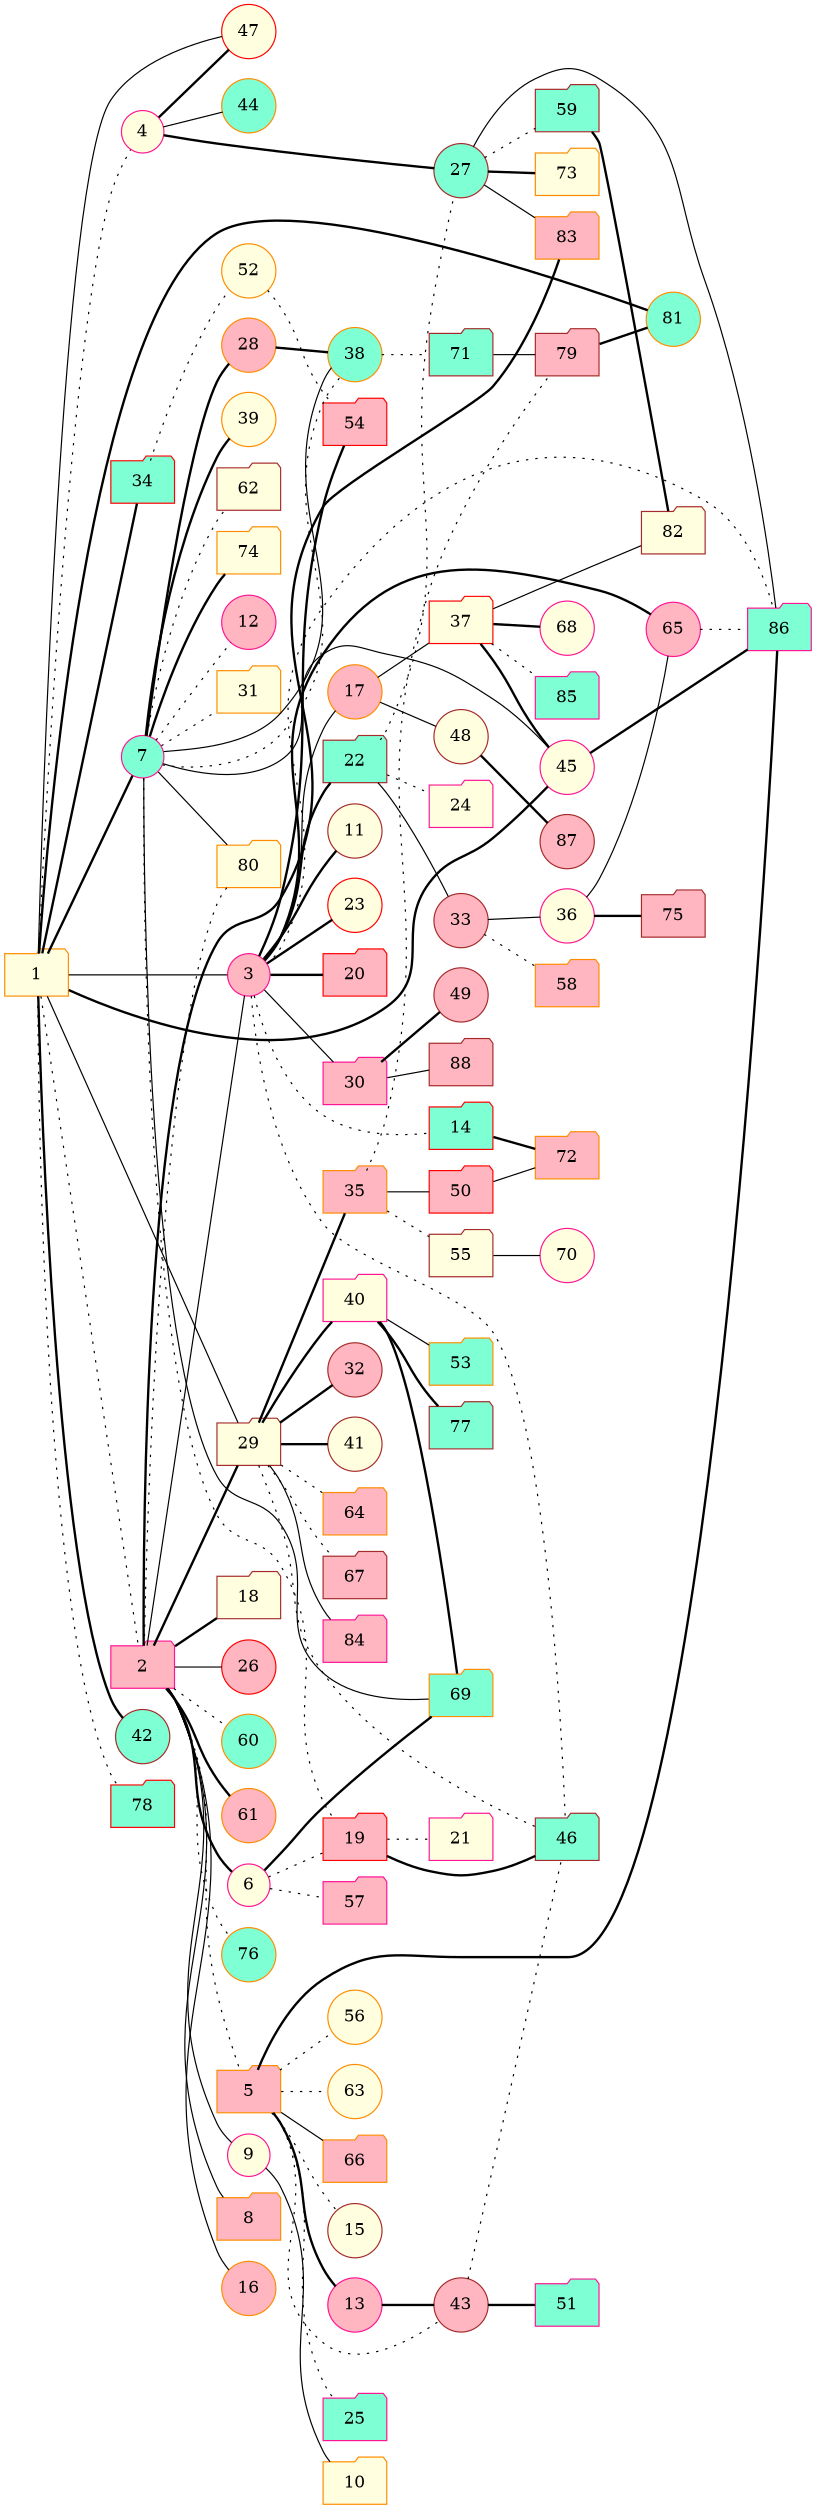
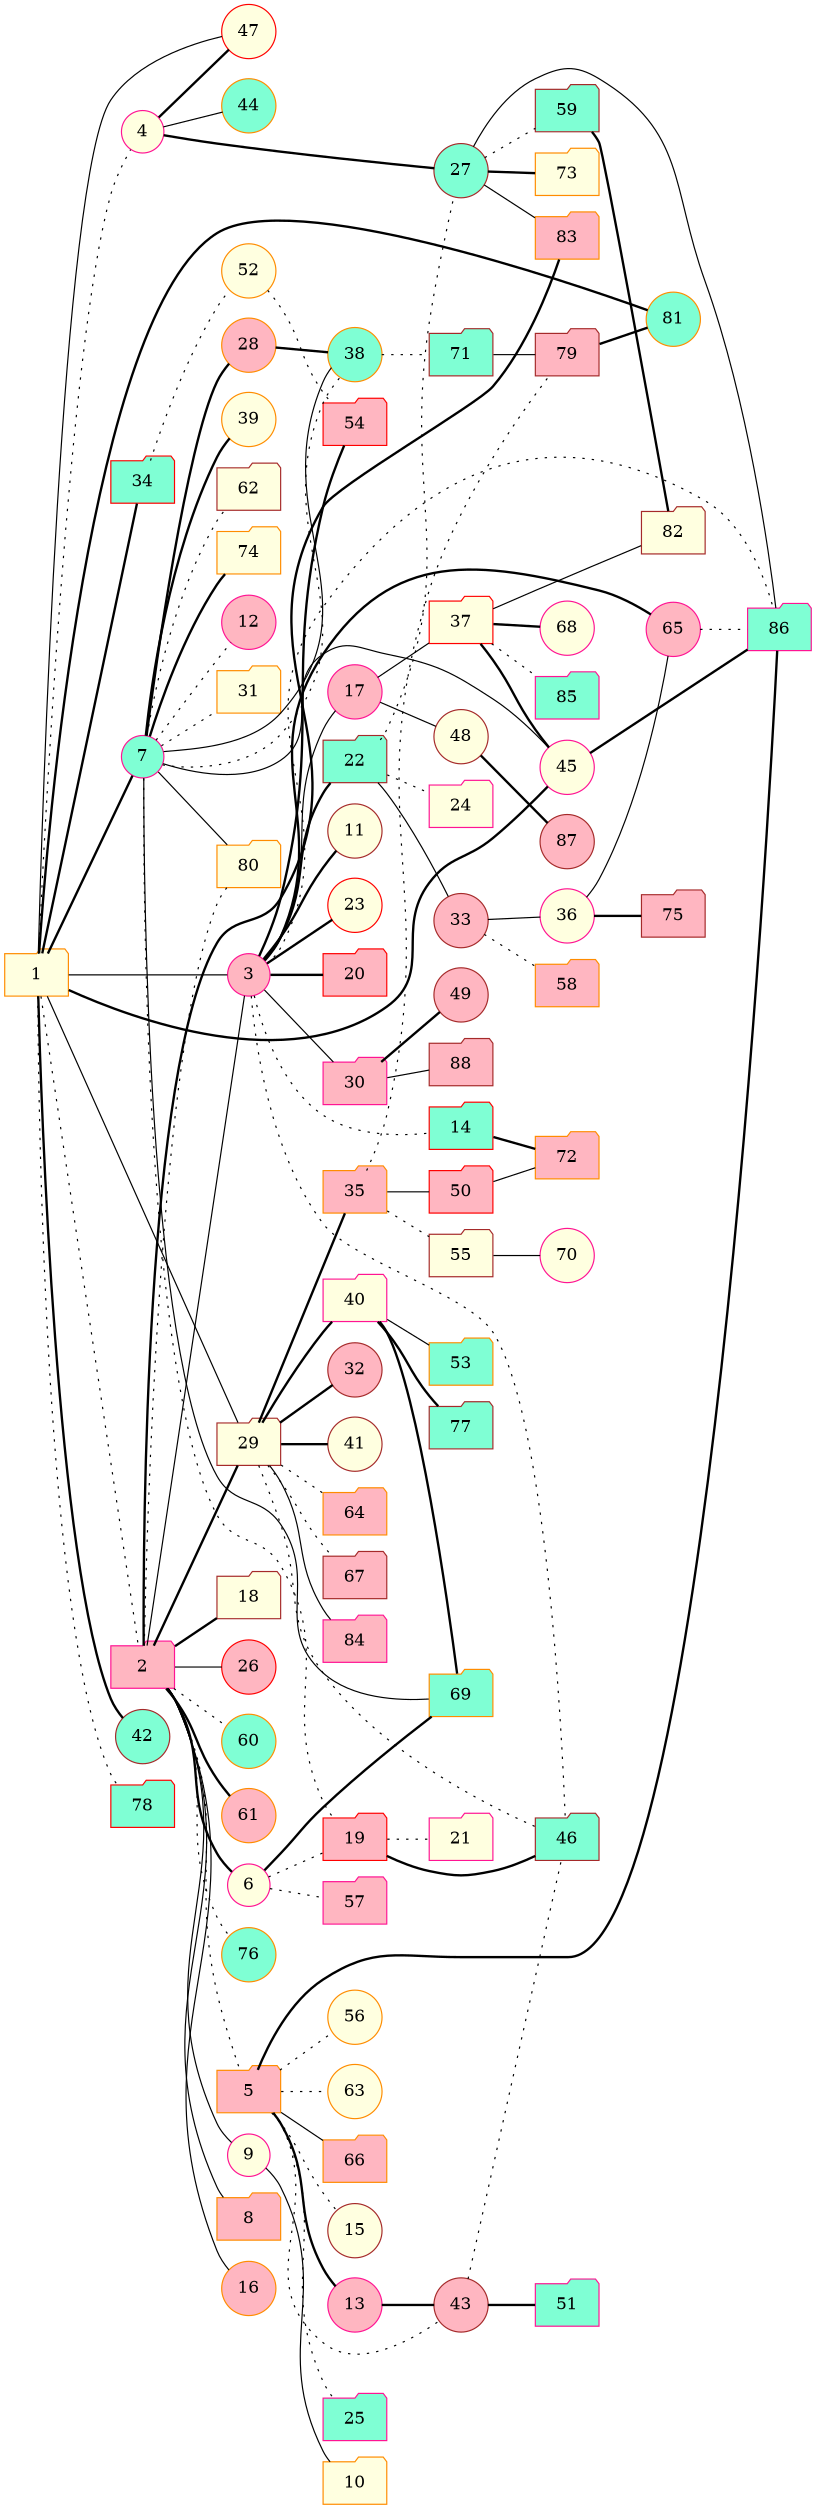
node "17": color darkorange -> deeppink
